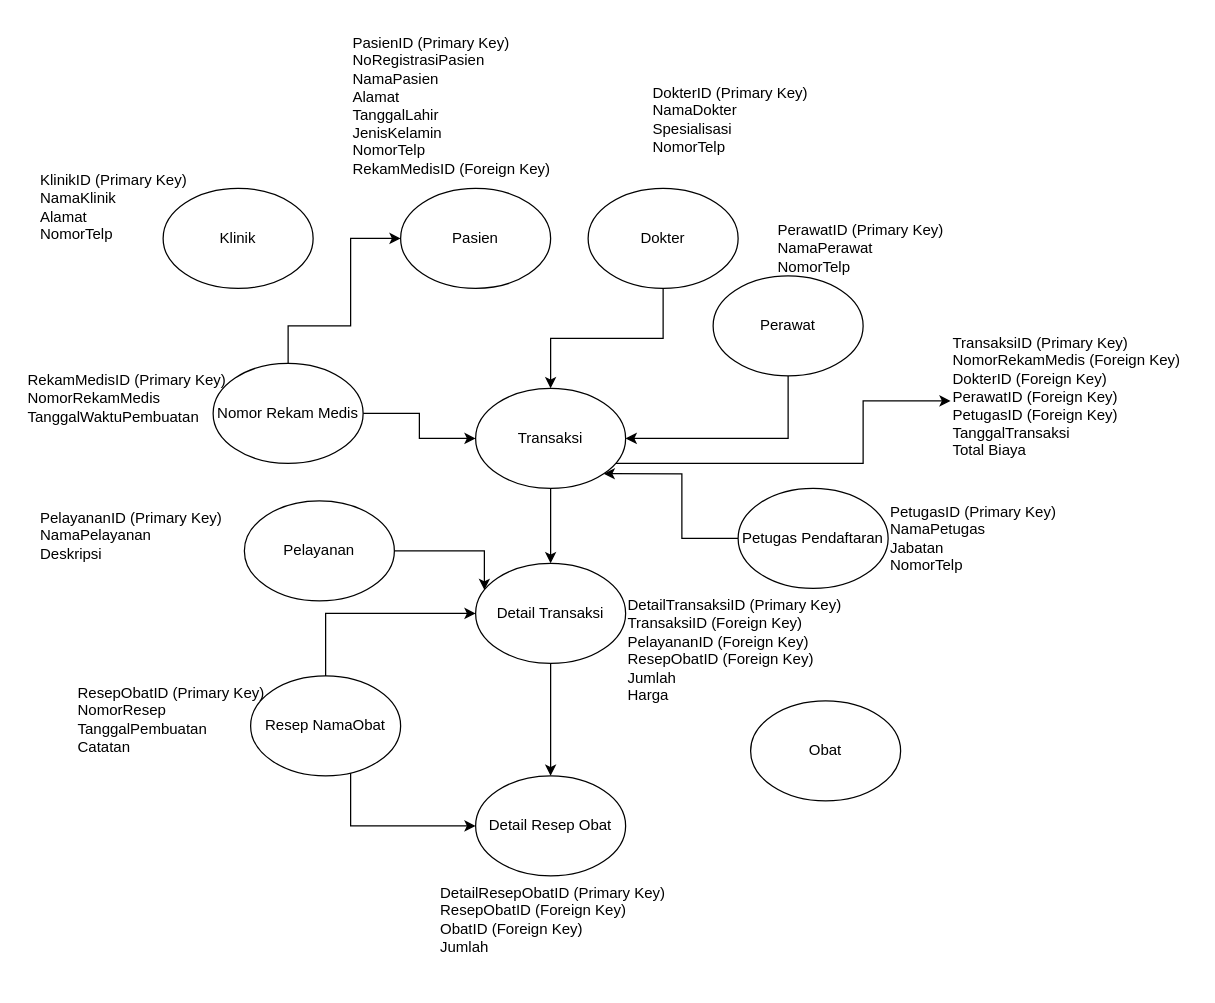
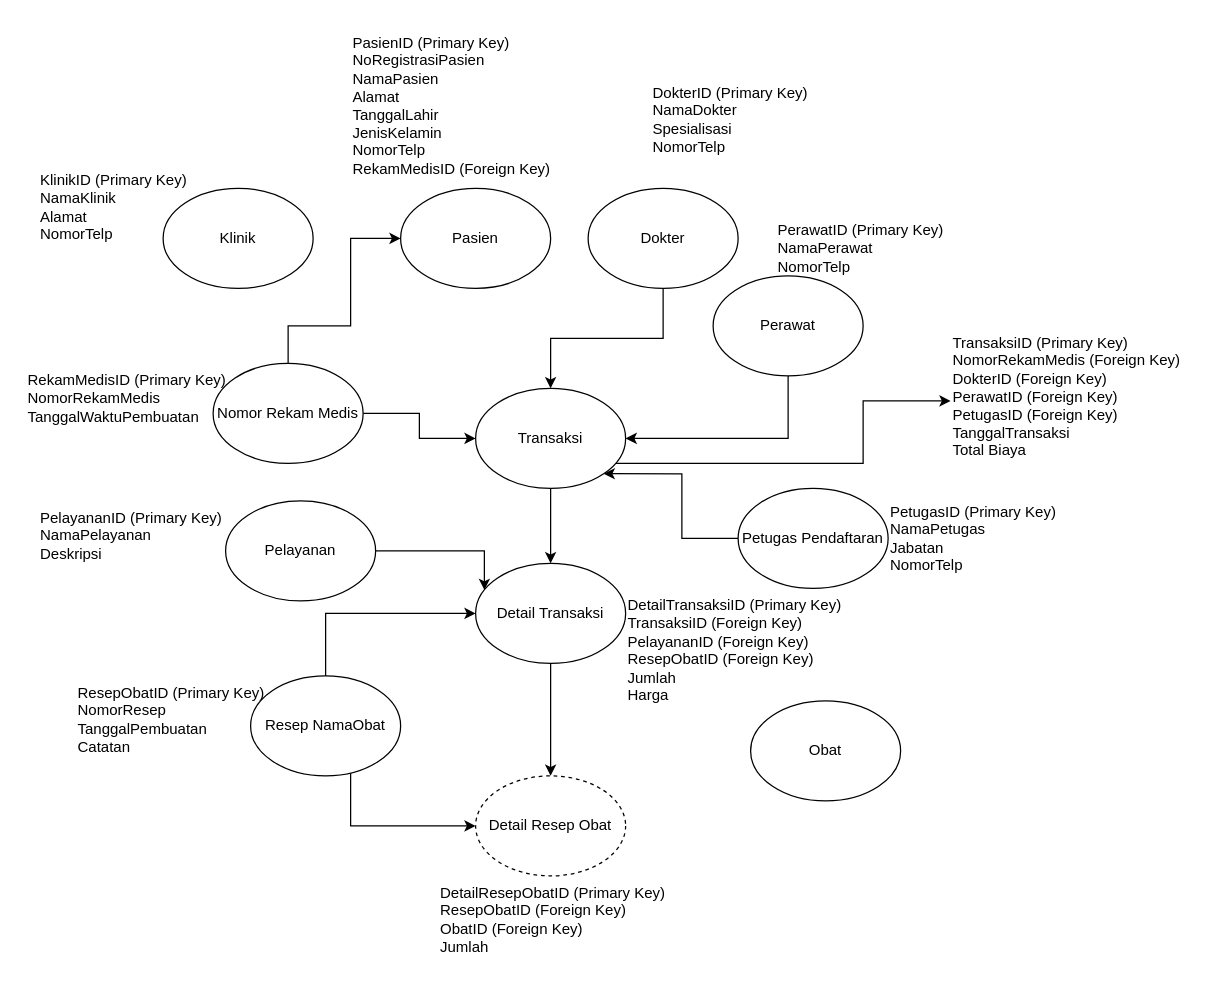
node "Pelayanan": moved (319, 551) -> (301, 551)
node "Detail Resep Obat": style solid -> dashed
